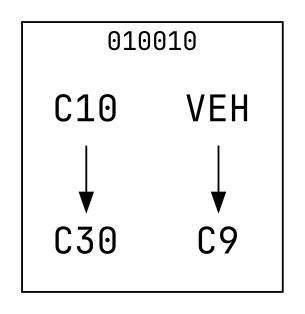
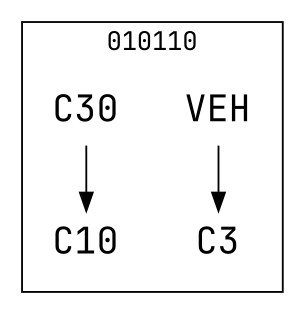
cluster "010010": label "010010" -> "010110"
edge "C10" -> "C30": reversed
node "C9": label "C9" -> "C3"
